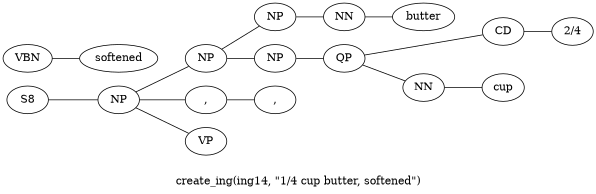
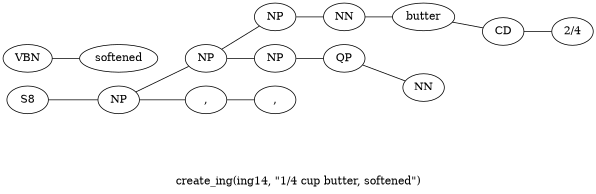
edge "CD" -- "QP": now "CD" -- "butter"
node "cup": removed
node "VP": removed
